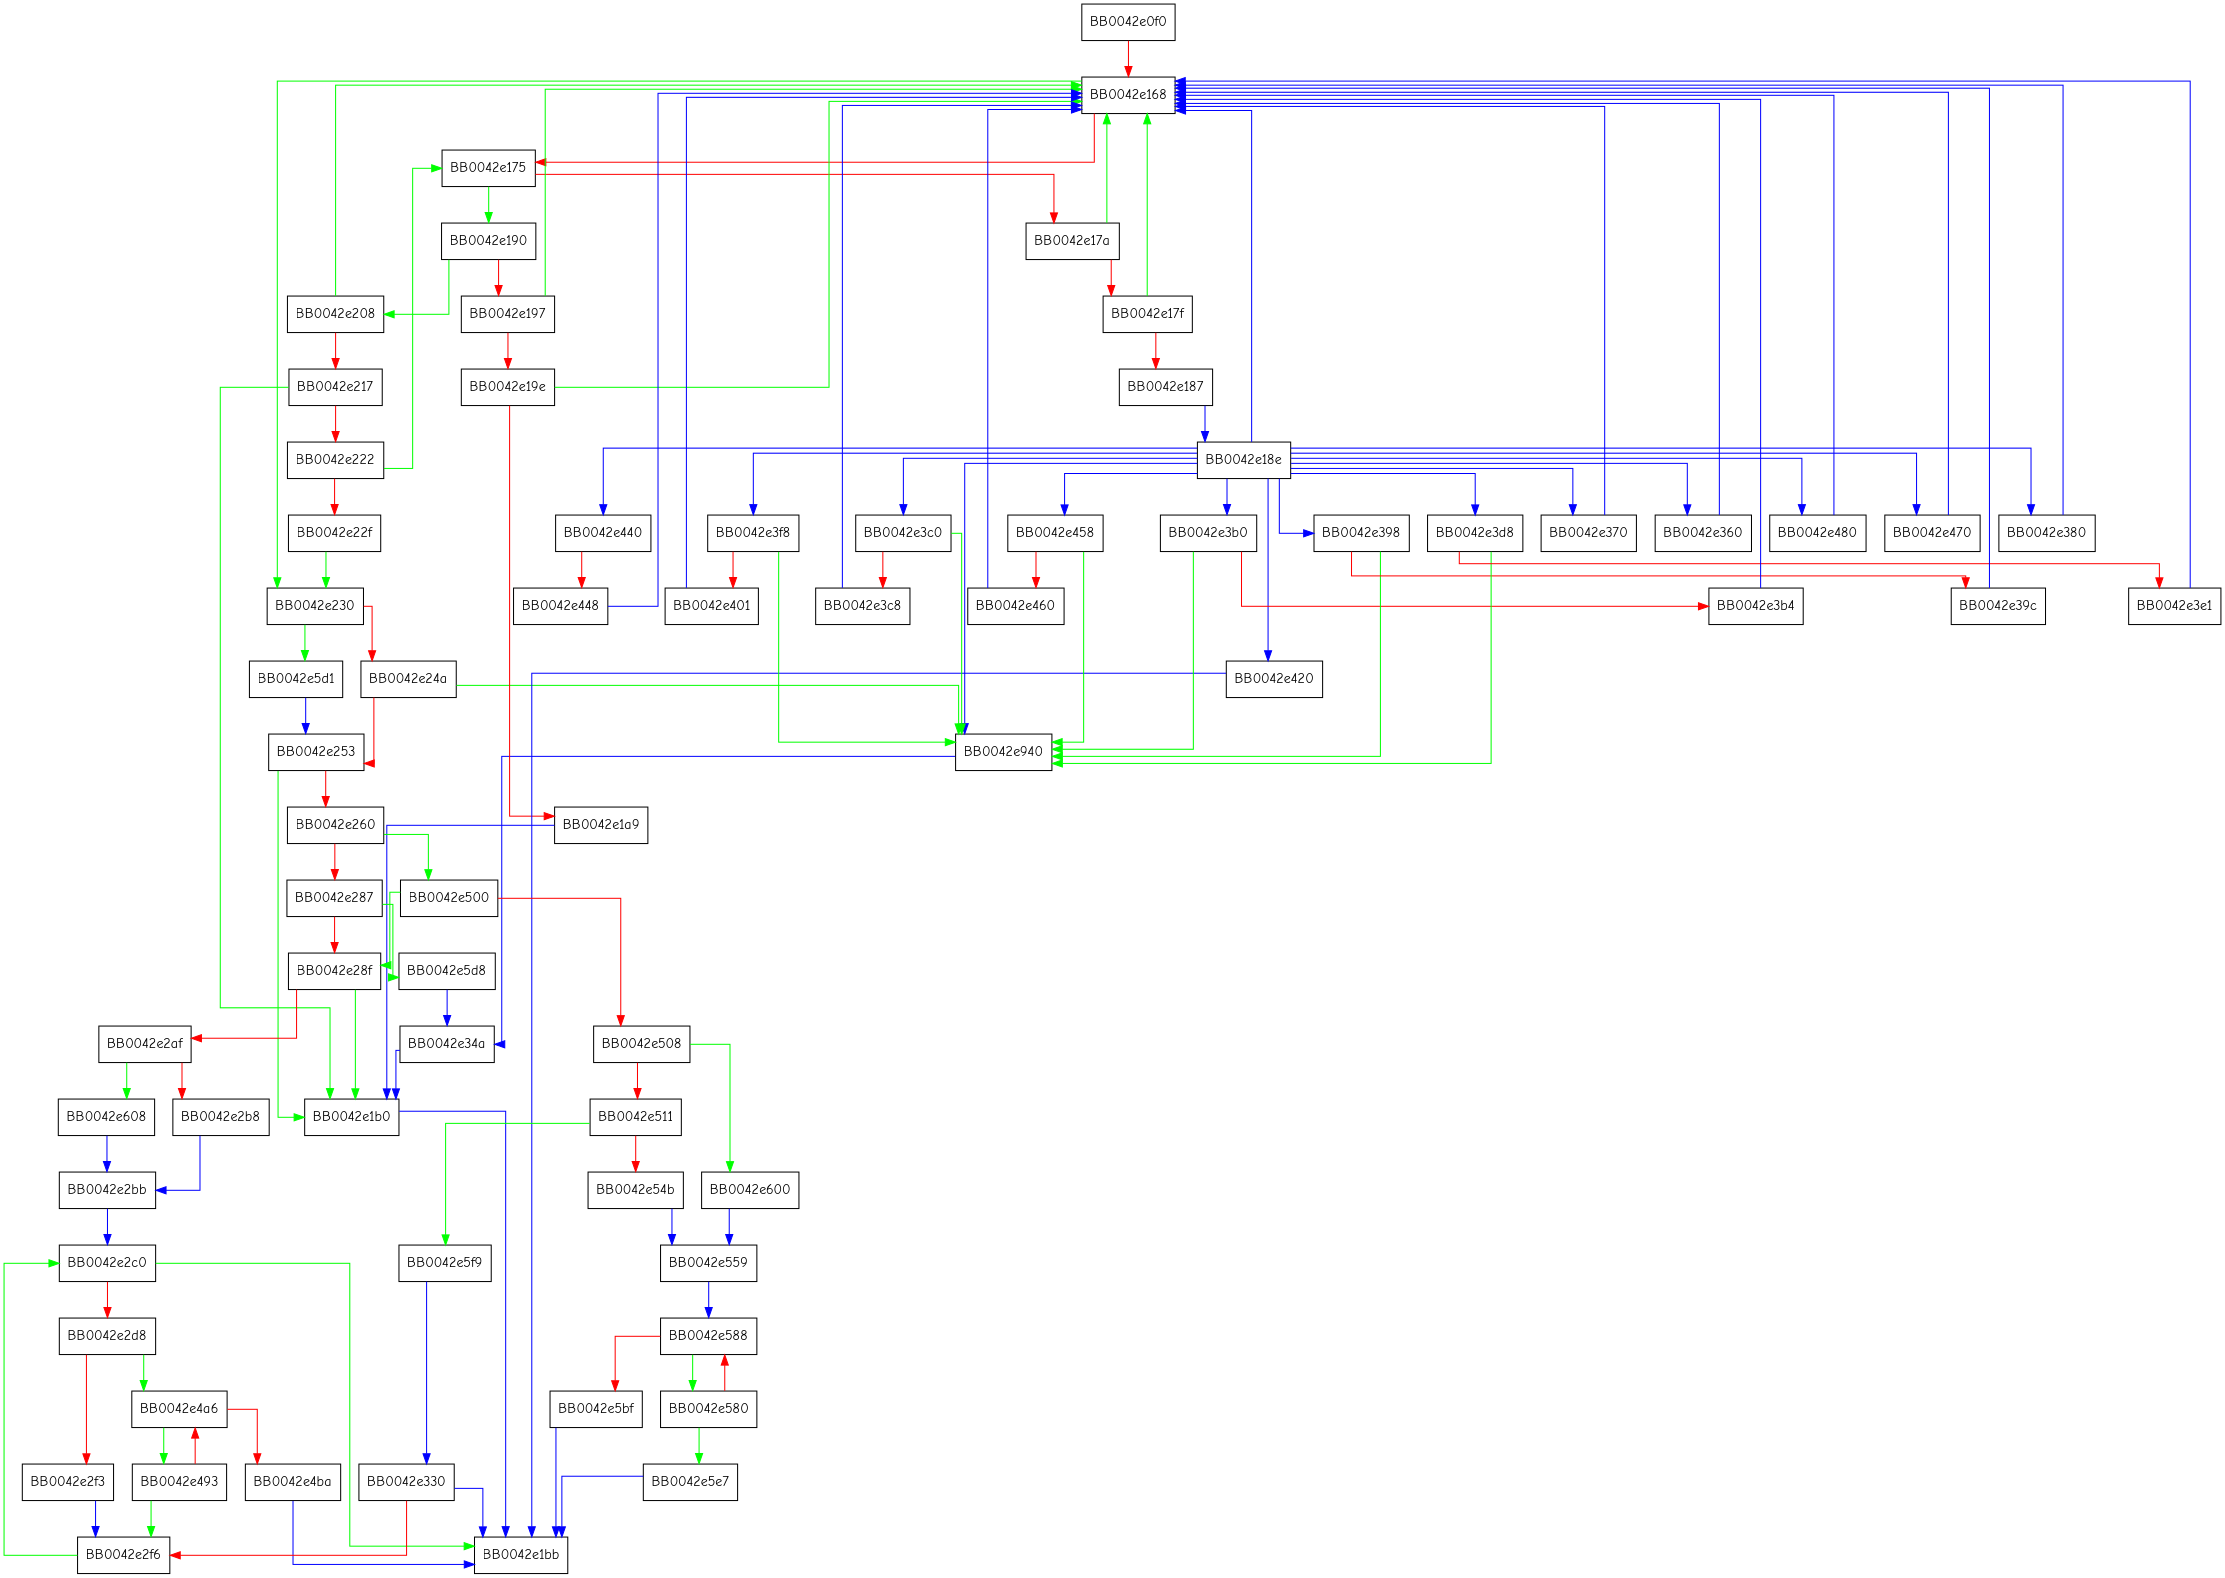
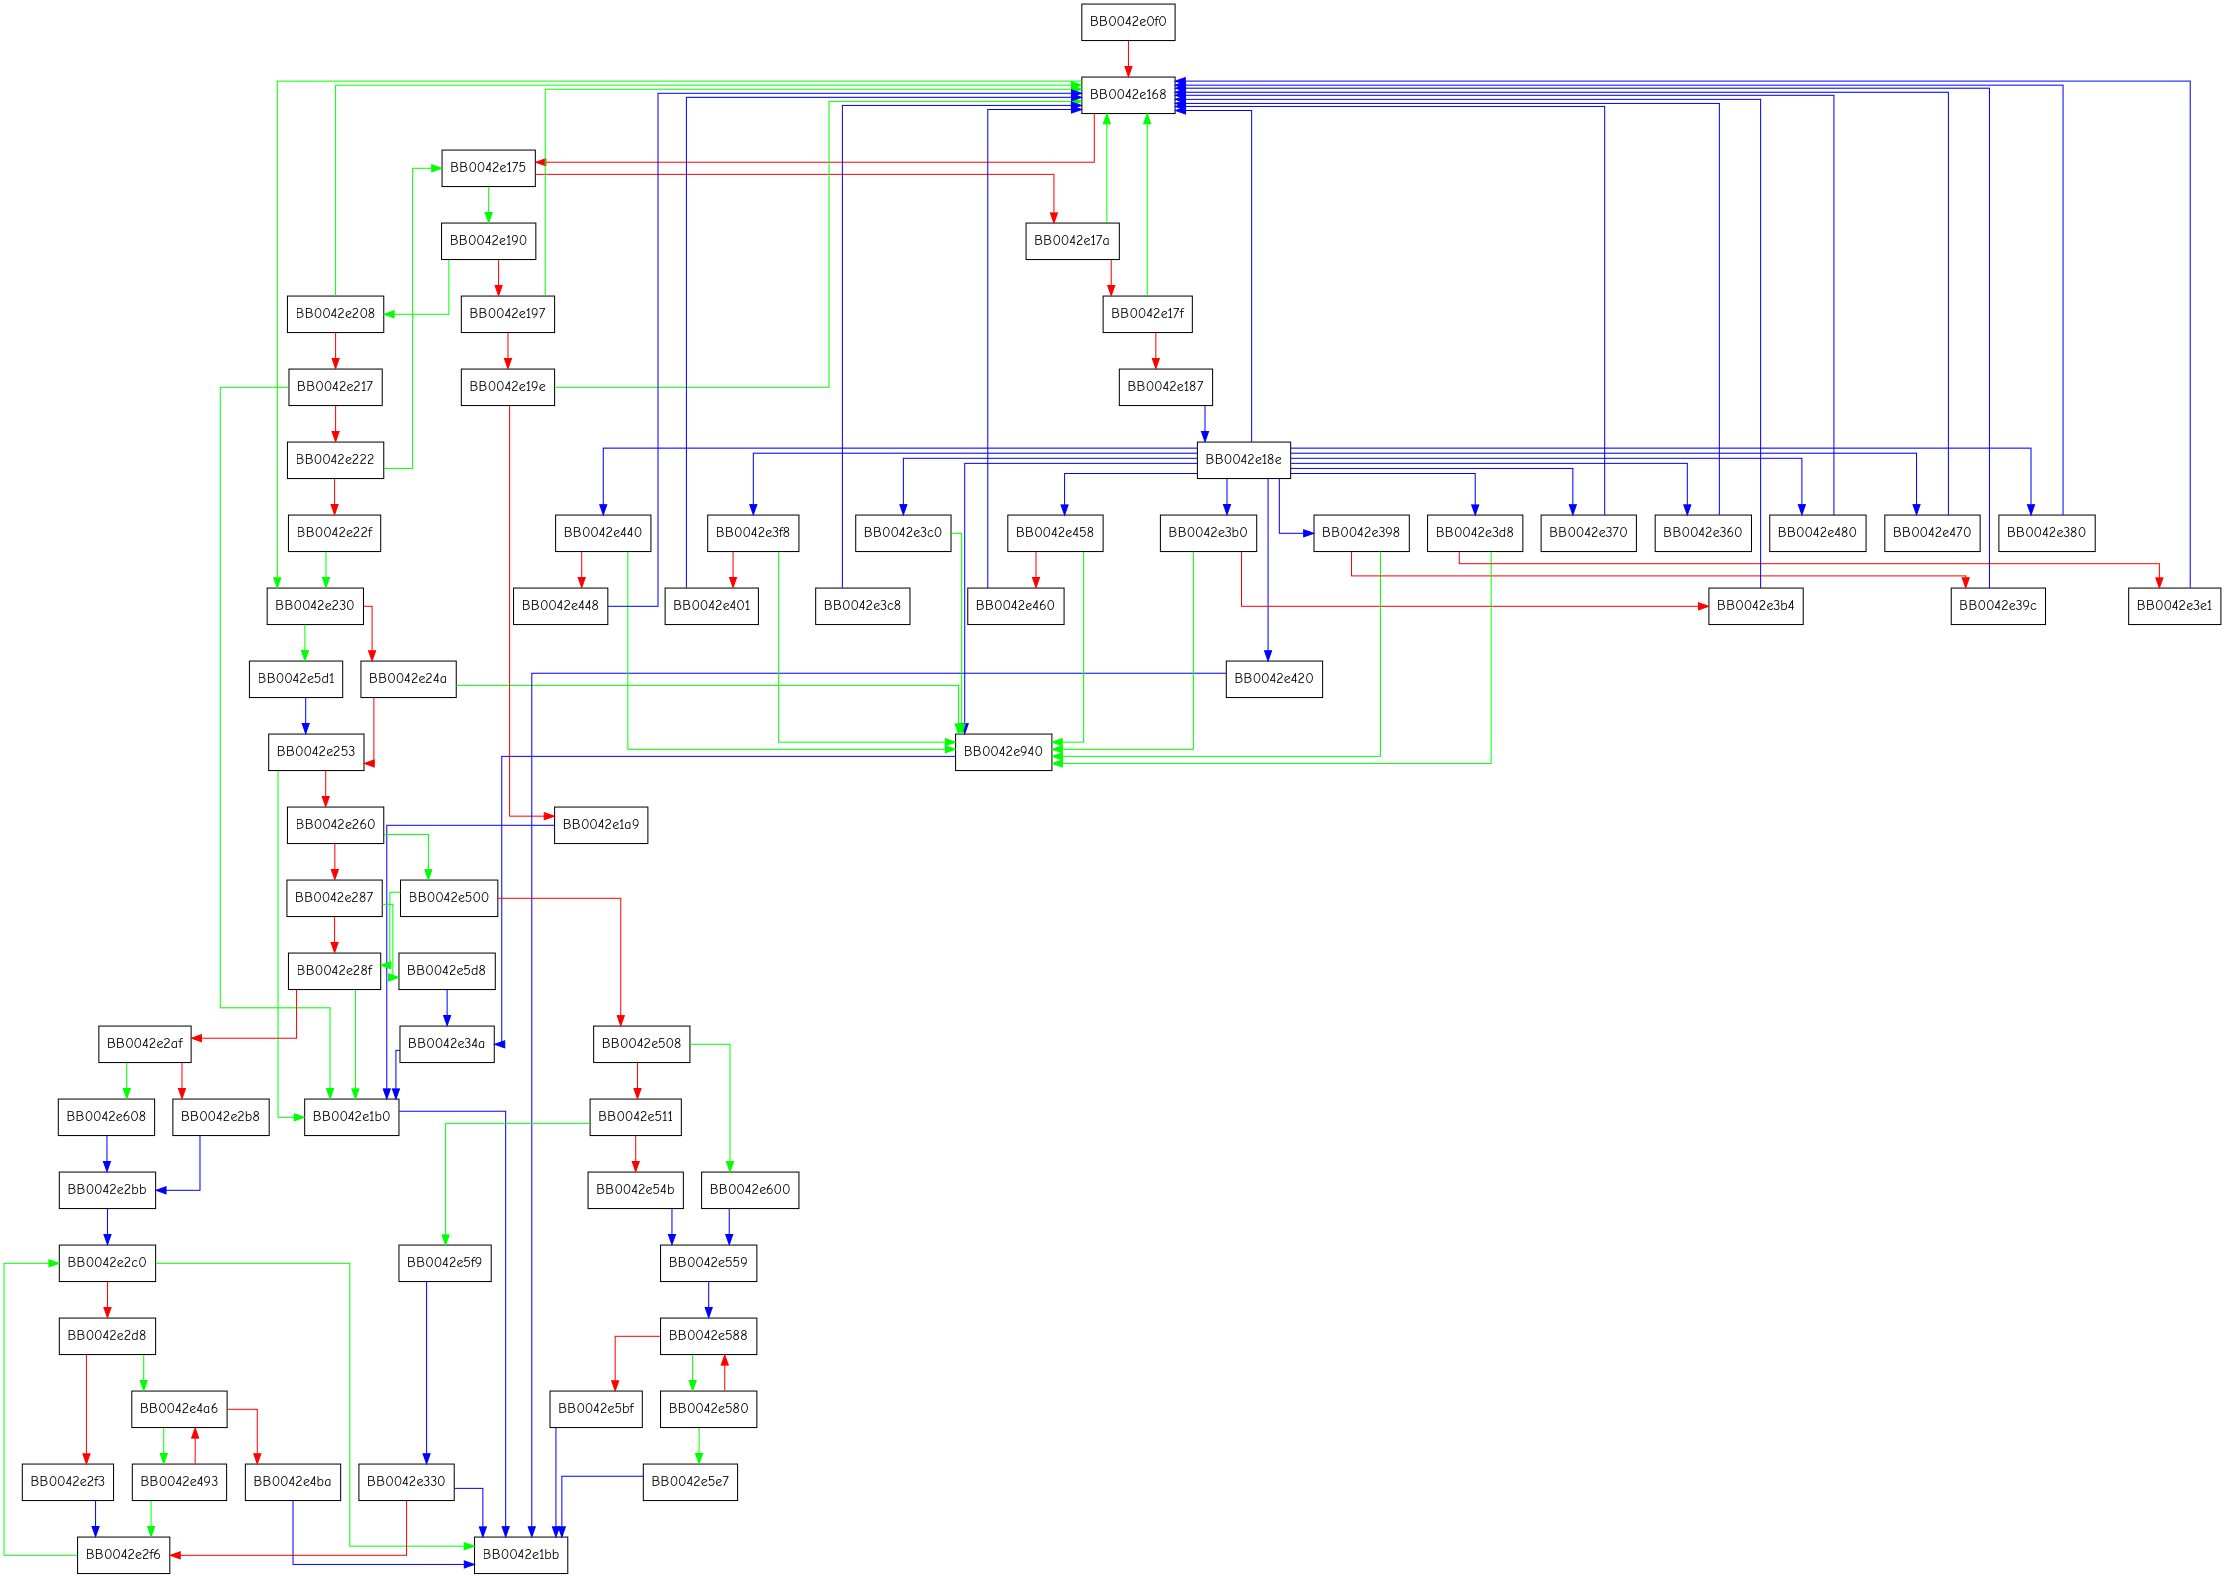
edge "BB0042e3c0" -> "BB0042e3c8": removed
edge "BB0042e440" -> "BB0042e940": added
